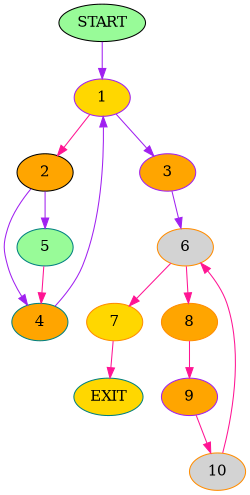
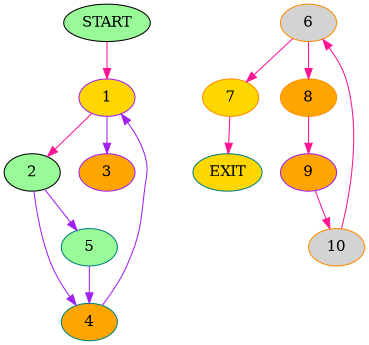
edge "START" -> "1": color purple -> deeppink
node "2": fillcolor orange -> palegreen
edge "3" -> "6": removed
edge "5" -> "4": color deeppink -> purple
